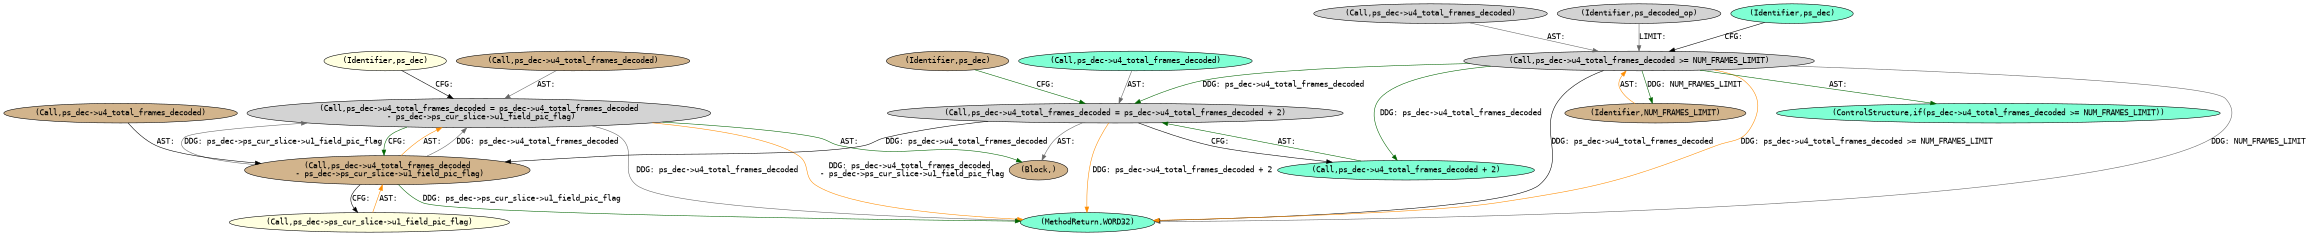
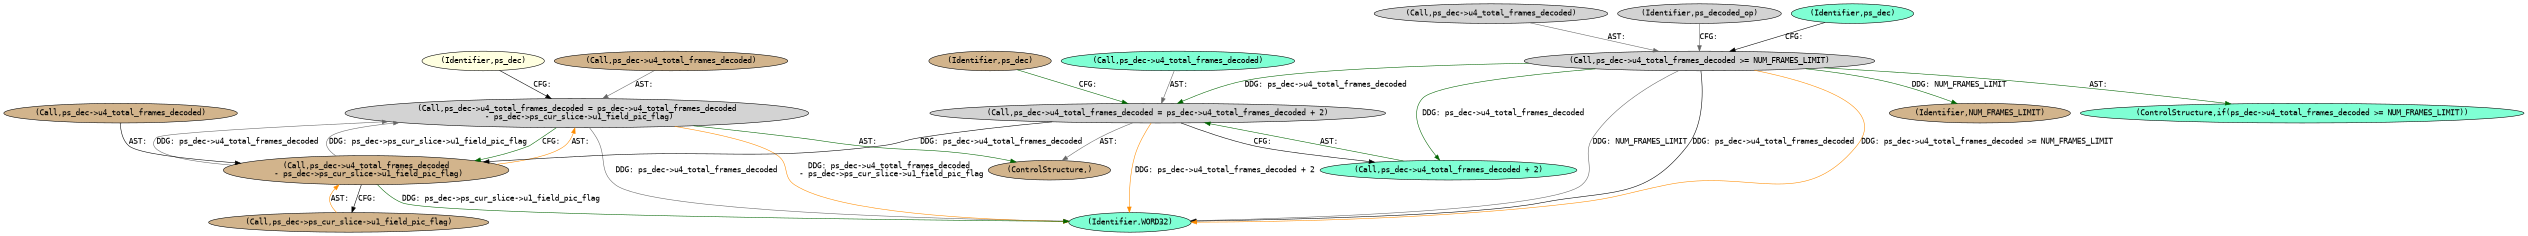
edge "(Identifier,ps_decoded_op)" -> "(Call,ps_dec->u4_total_frames_decoded >= NUM_FRAMES_LIMIT)": label "LIMIT: " -> "CFG: "
edge "(Identifier,NUM_FRAMES_LIMIT)" -> "(Call,ps_dec->u4_total_frames_decoded >= NUM_FRAMES_LIMIT)": removed, label "AST:"
node "(Block,)": label "(Block,)" -> "(ControlStructure,)"
node "(Call,ps_dec->ps_cur_slice->u1_field_pic_flag)": fillcolor lightyellow -> tan
node "(MethodReturn,WORD32)": label "(MethodReturn,WORD32)" -> "(Identifier,WORD32)"
